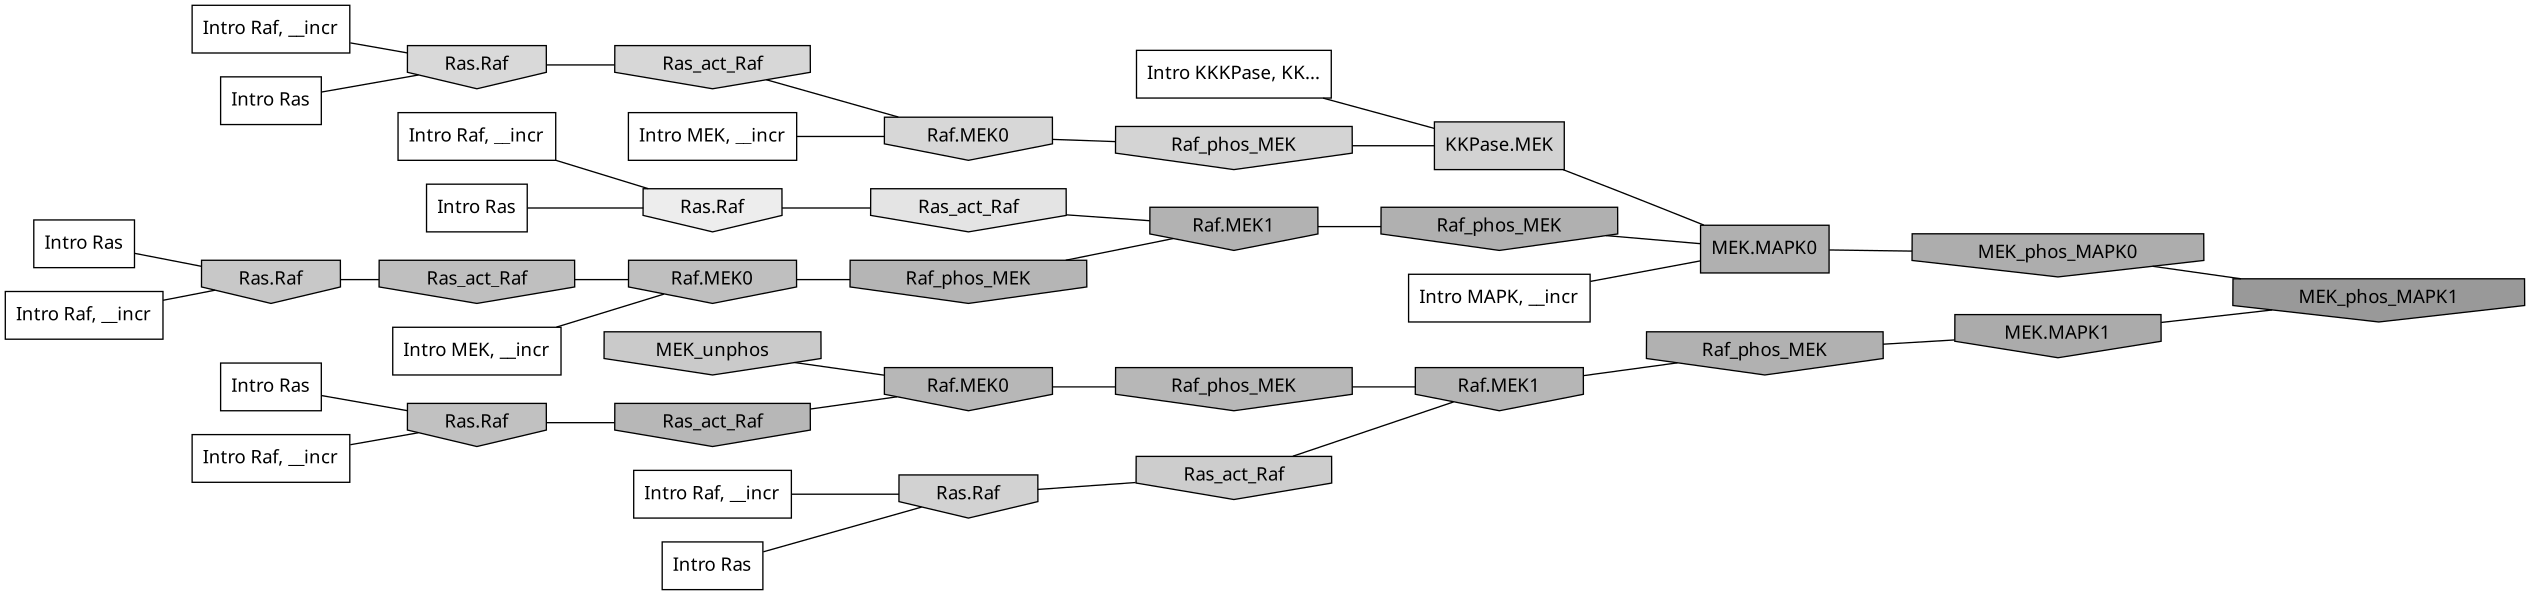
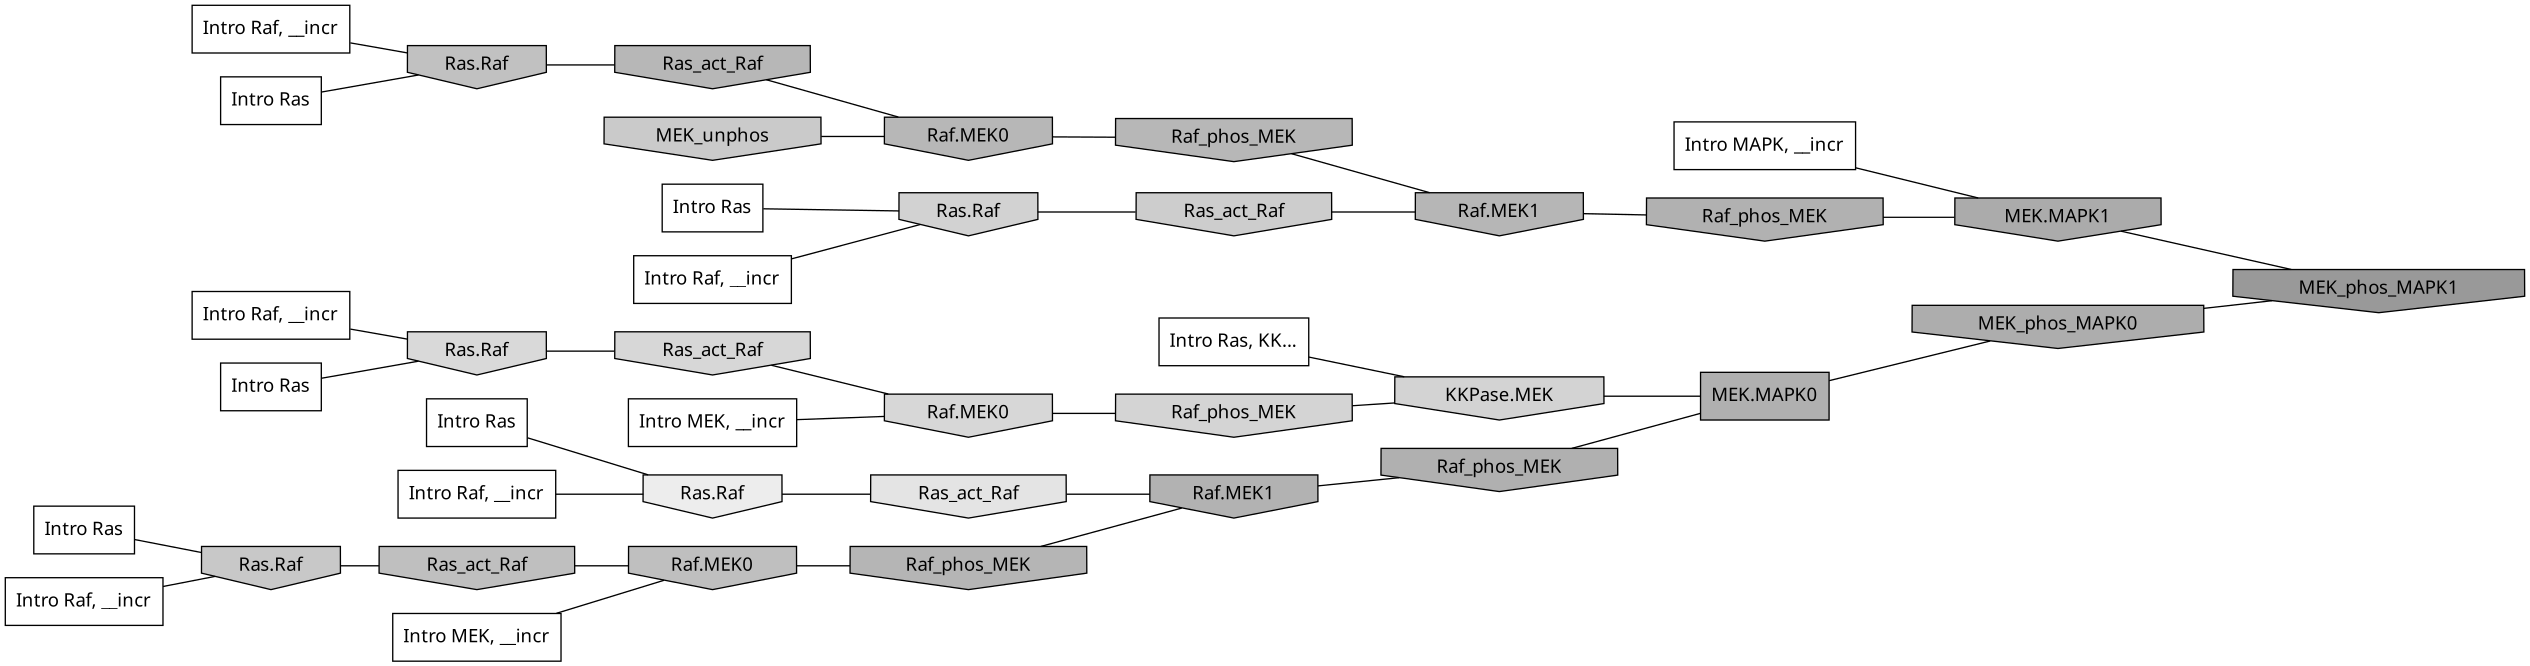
node "Intro KKKPase, KK...": label "Intro KKKPase, KK..." -> "Intro Ras, KK..."
node "KKPase.MEK": shape box -> invhouse
edge "MEK.MAPK0" -- "Intro MAPK, __incr": now "MEK.MAPK1" -- "Intro MAPK, __incr"
